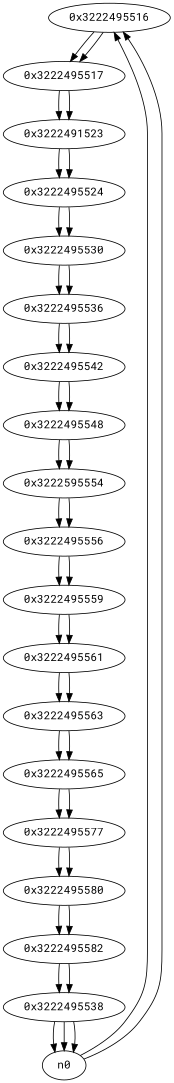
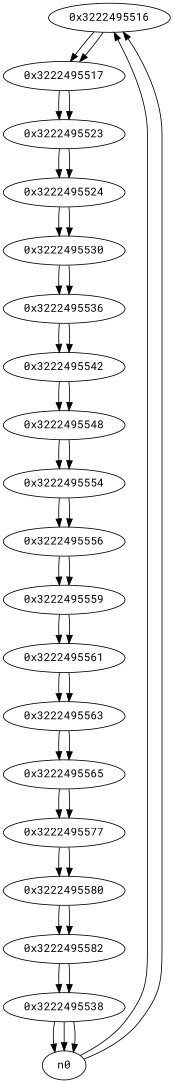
node "0x3222491523": label "0x3222491523" -> "0x3222495523"
node "0x3222595554": label "0x3222595554" -> "0x3222495554"
